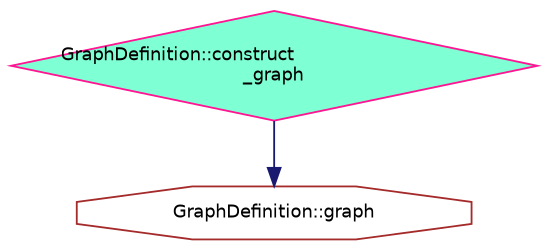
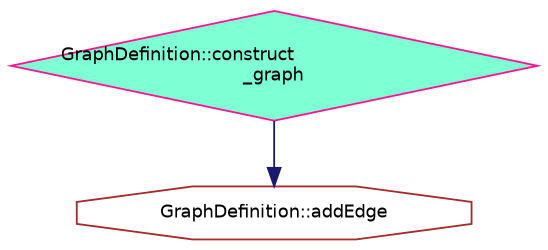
node "GraphDefinition::graph": label "GraphDefinition::graph" -> "GraphDefinition::addEdge"
